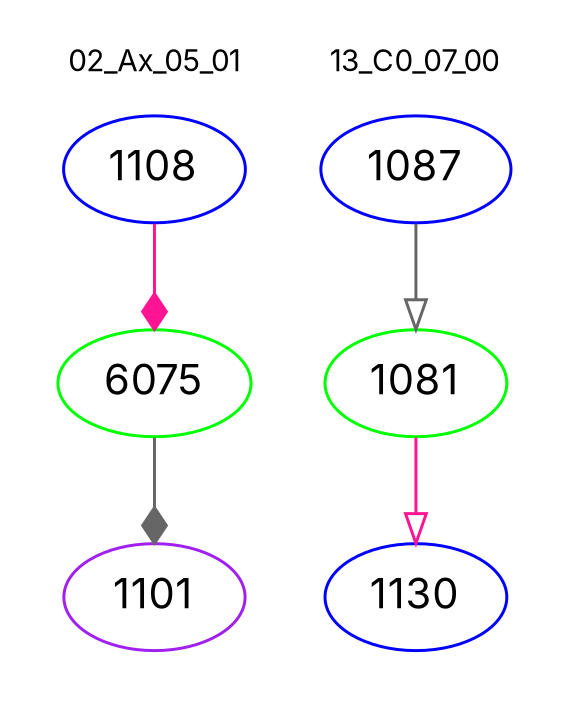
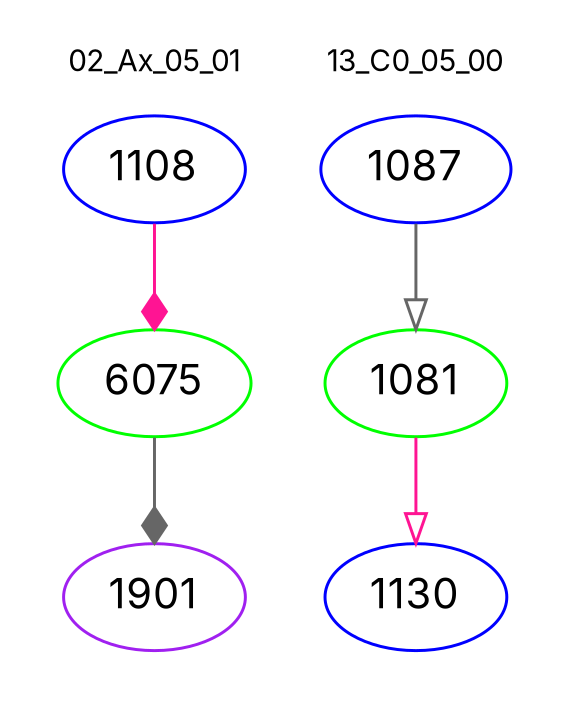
cluster "13_C0_07_00": label "13_C0_07_00" -> "13_C0_05_00"
node "1101": label "1101" -> "1901"
